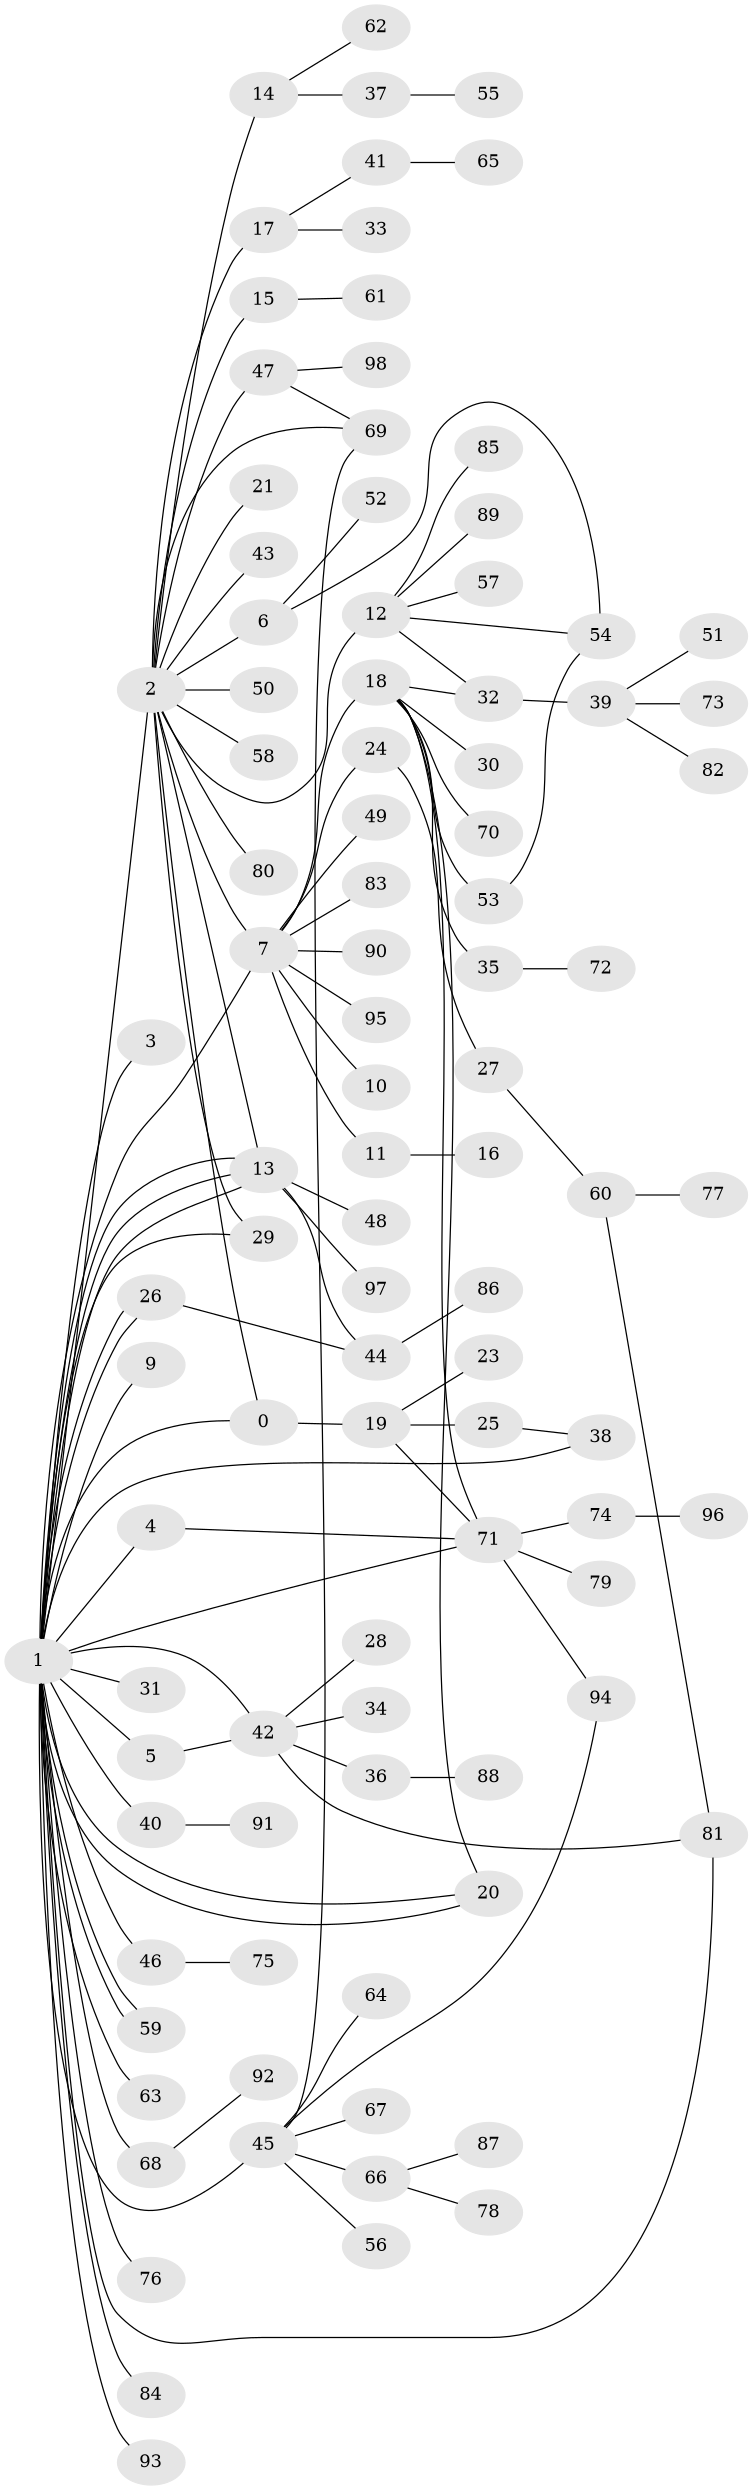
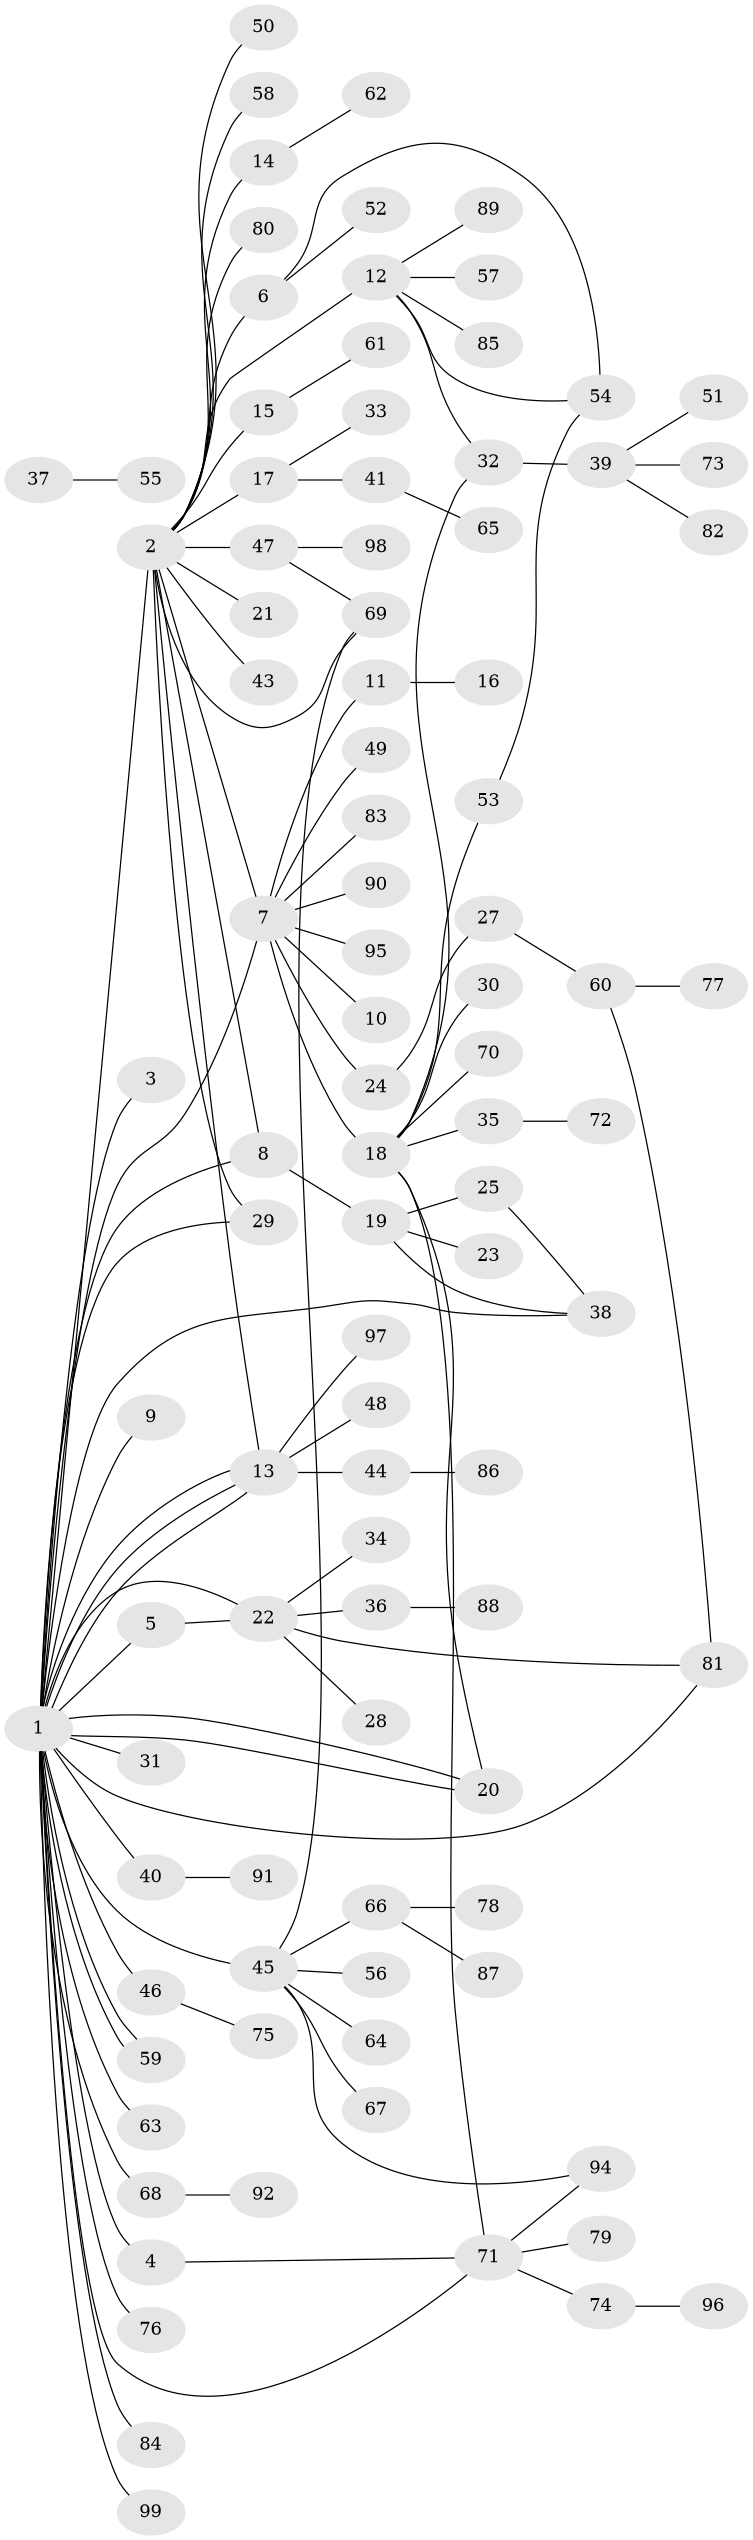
edge "14" -- "37": removed
node "26": removed
node "0": label "0" -> "8"
edge "19" -- "71": now "19" -- "38"
node "42": label "42" -> "22"
node "93": label "93" -> "99"
